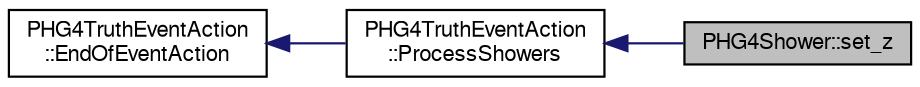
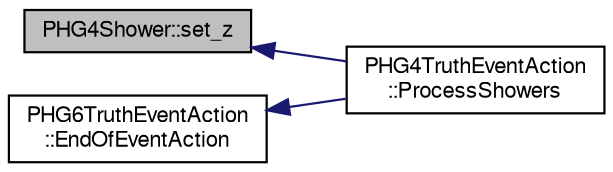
node "PHG4TruthEventAction ::EndOfEventAction": label "PHG4TruthEventAction ::EndOfEventAction" -> "PHG6TruthEventAction ::EndOfEventAction"
edge "PHG4Shower::set_z" -> "PHG4TruthEventAction ::ProcessShowers": reversed
